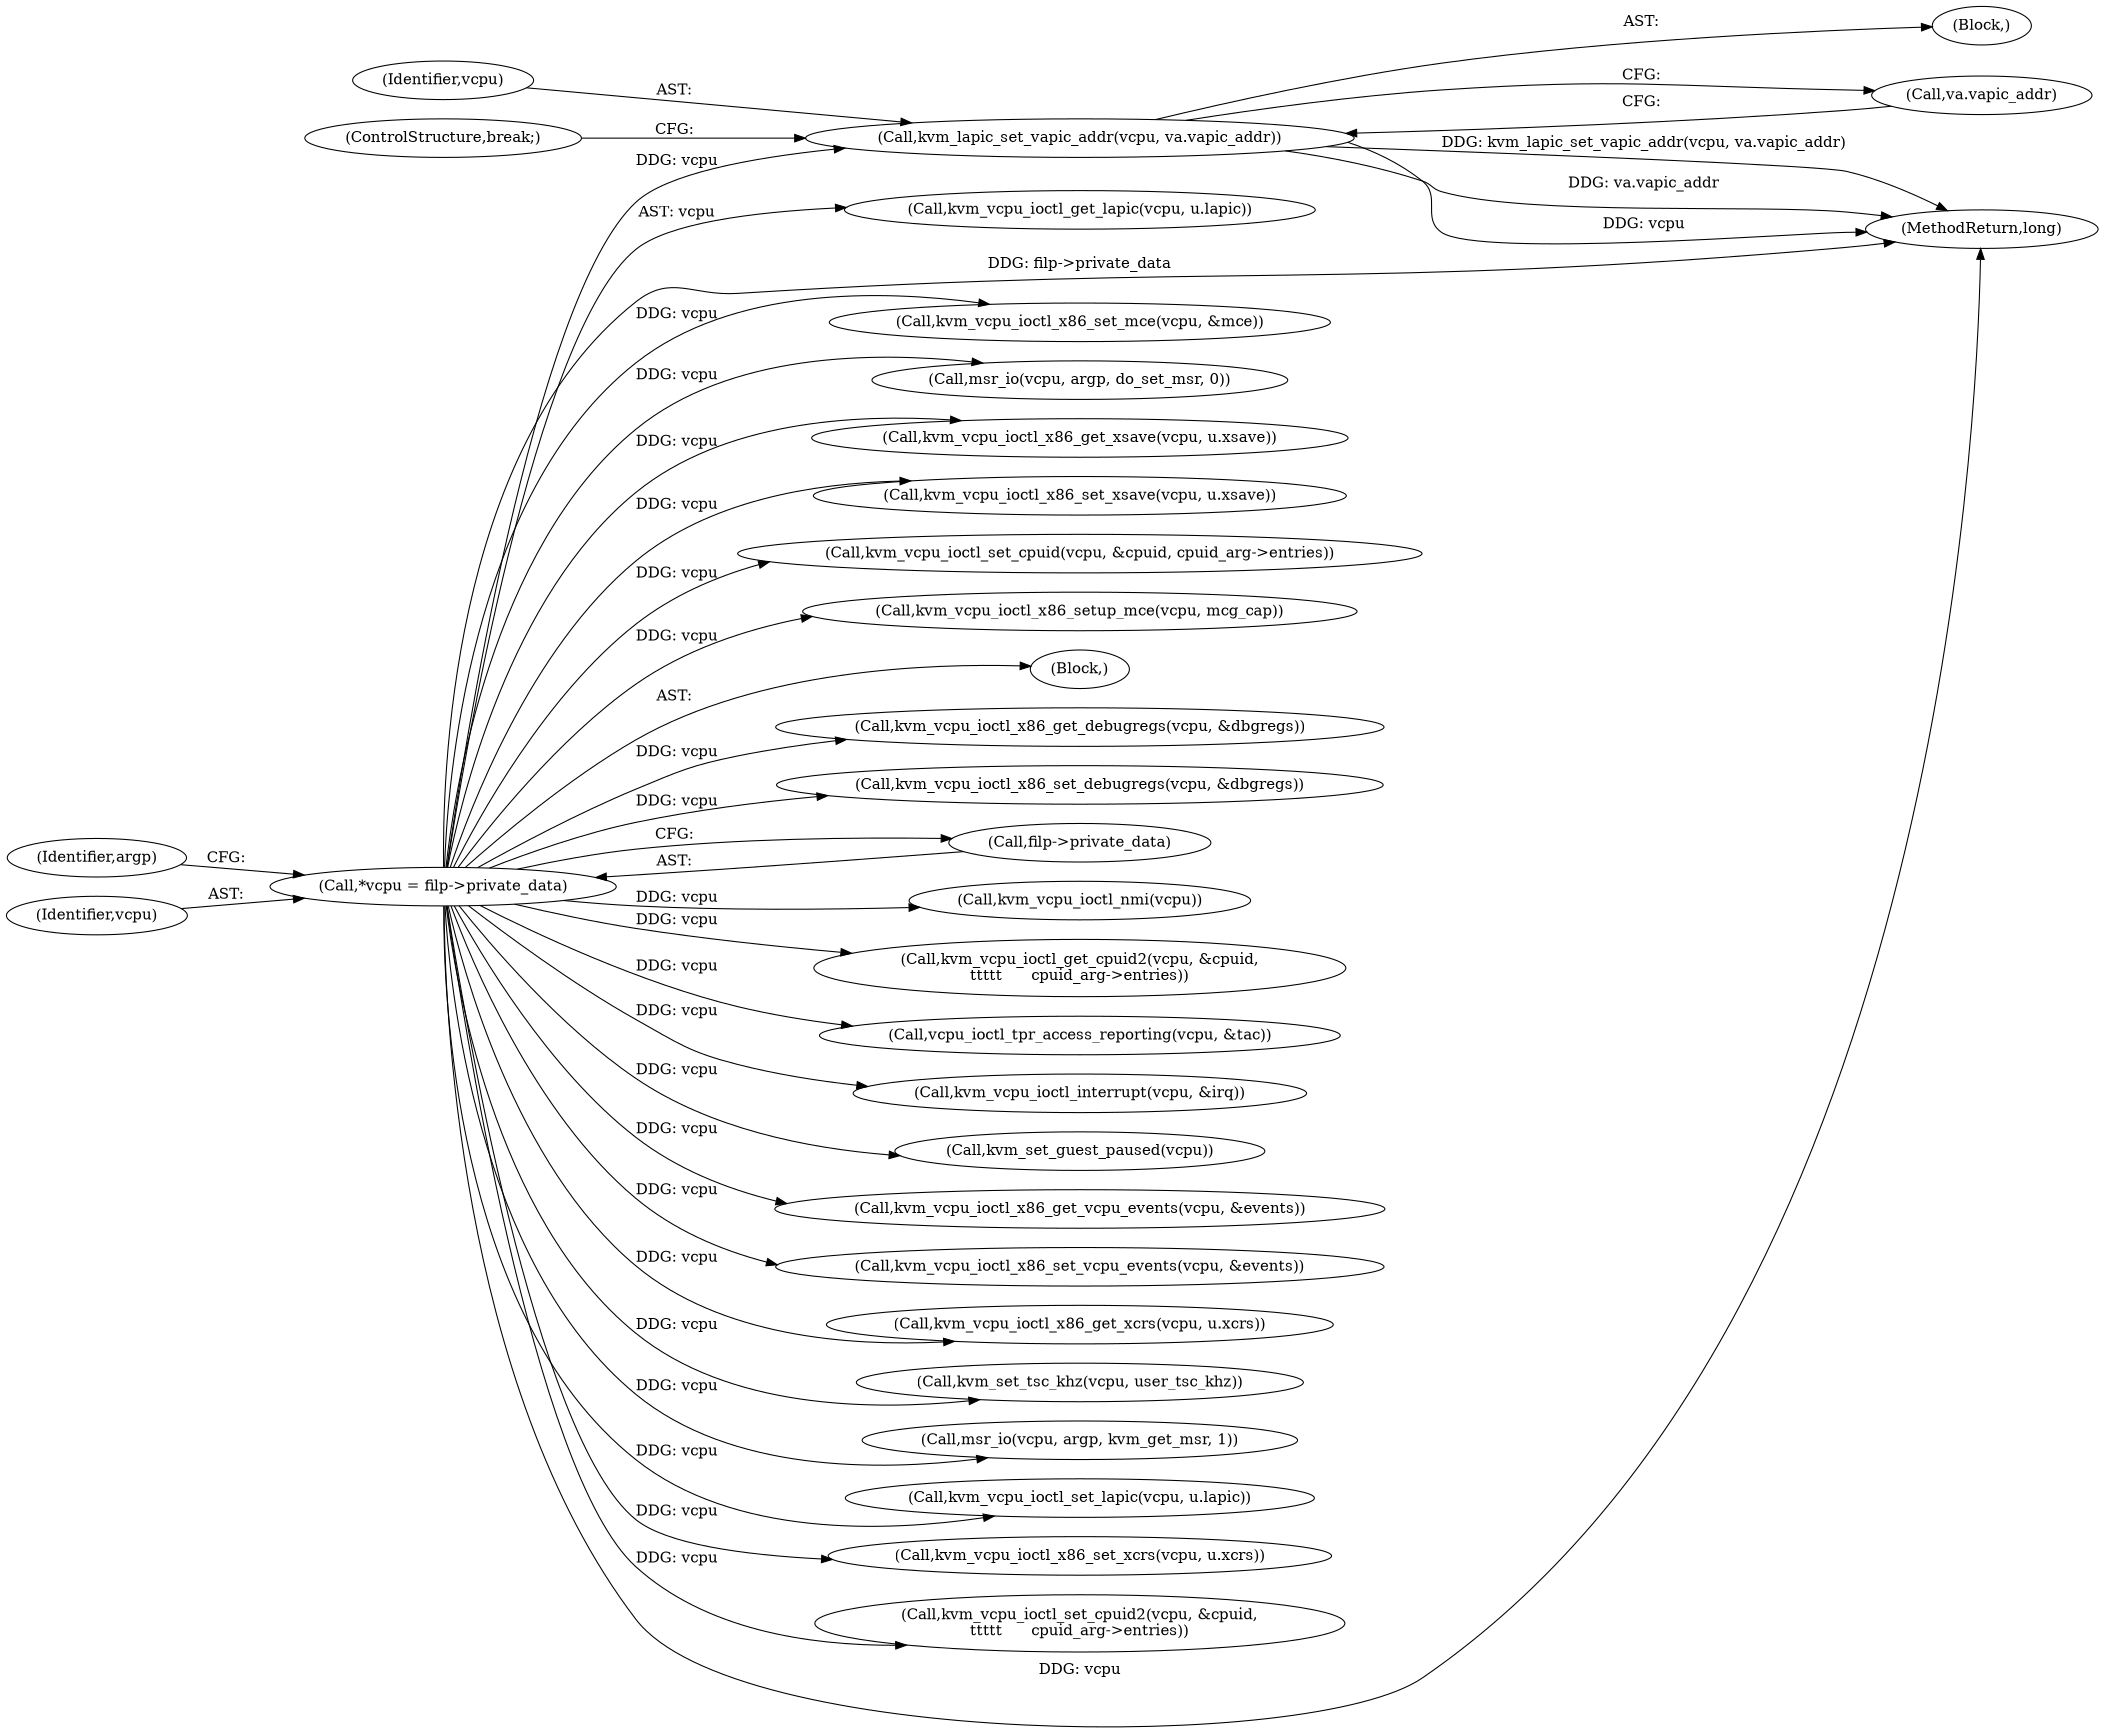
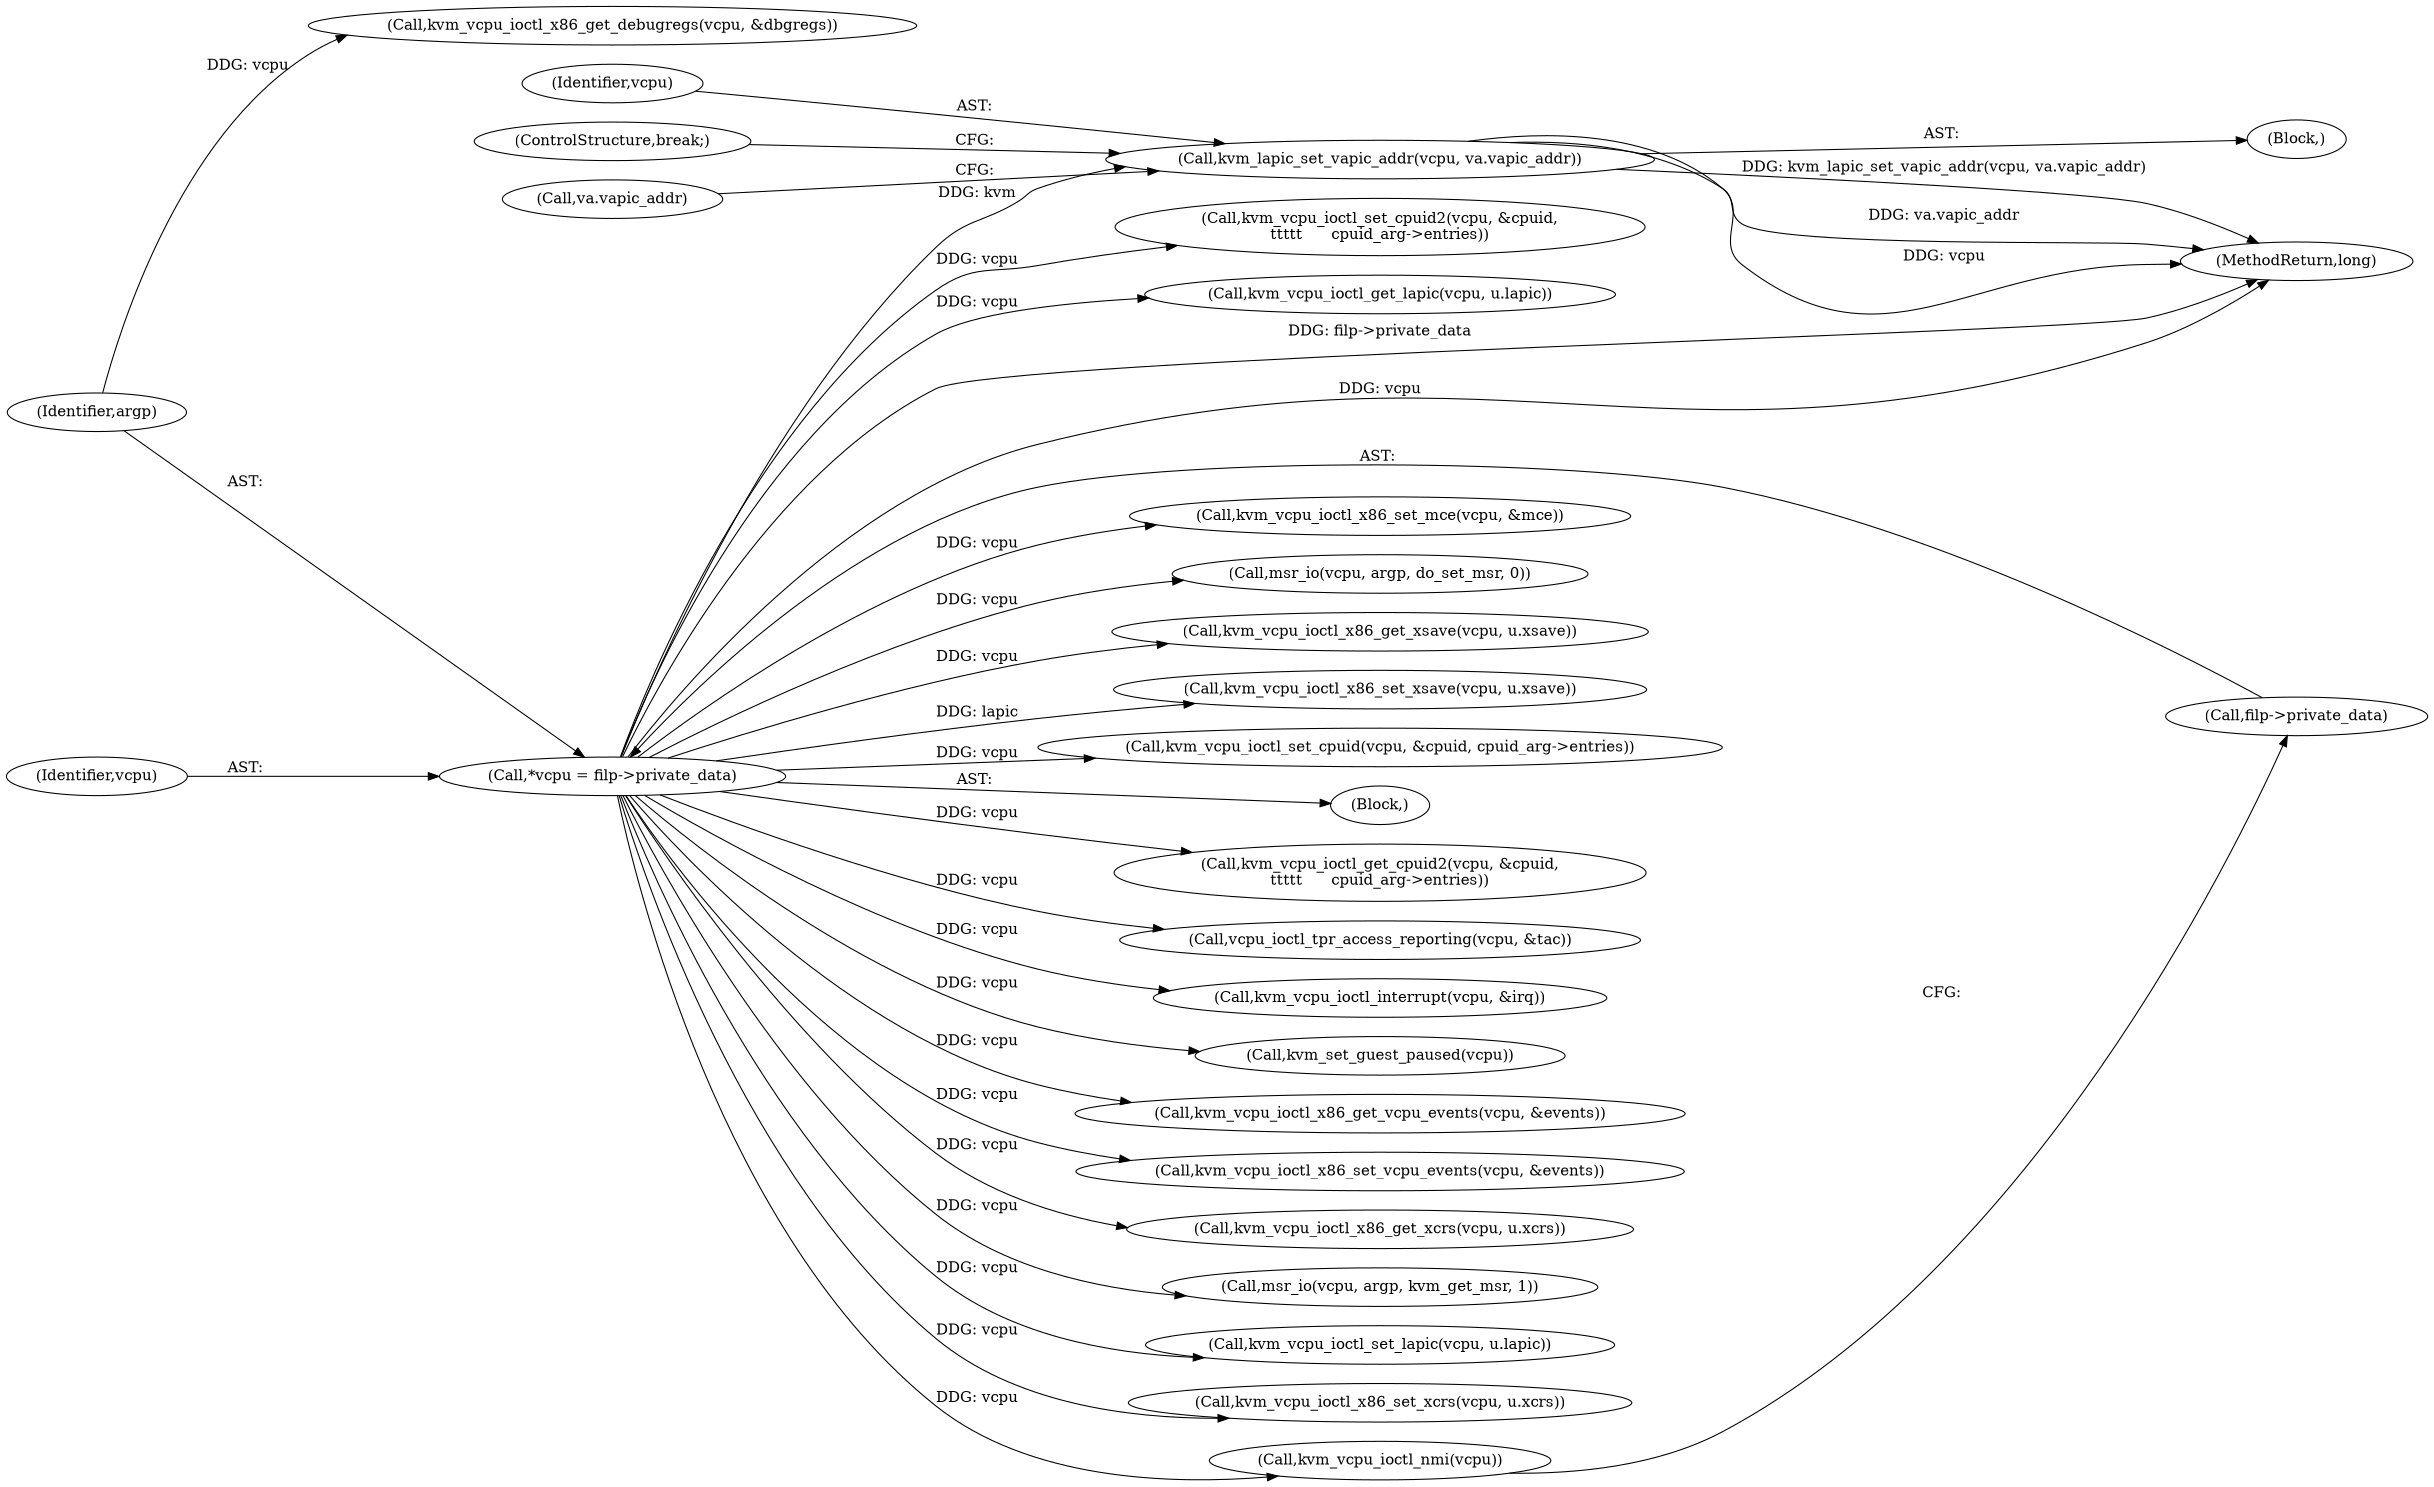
edge "(Call,kvm_lapic_set_vapic_addr(vcpu, va.vapic_addr))" -> "(Call,va.vapic_addr)": removed, label "CFG:"
edge "(Call,*vcpu = filp->private_data)" -> "(Call,kvm_lapic_set_vapic_addr(vcpu, va.vapic_addr))": label "DDG: vcpu" -> "DDG: kvm"
edge "(Call,*vcpu = filp->private_data)" -> "(Call,kvm_vcpu_ioctl_get_lapic(vcpu, u.lapic))": label "AST: vcpu" -> "DDG: vcpu"
edge "(Call,*vcpu = filp->private_data)" -> "(Call,kvm_vcpu_ioctl_x86_set_xsave(vcpu, u.xsave))": label "DDG: vcpu" -> "DDG: lapic"
node "(Call,kvm_vcpu_ioctl_x86_setup_mce(vcpu, mcg_cap))": removed
edge "(Call,*vcpu = filp->private_data)" -> "(Call,kvm_vcpu_ioctl_x86_get_debugregs(vcpu, &dbgregs))": now "(Identifier,argp)" -> "(Call,kvm_vcpu_ioctl_x86_get_debugregs(vcpu, &dbgregs))"
node "(Call,kvm_vcpu_ioctl_x86_set_debugregs(vcpu, &dbgregs))": removed
edge "(Call,*vcpu = filp->private_data)" -> "(Call,filp->private_data)": now "(Call,kvm_vcpu_ioctl_nmi(vcpu))" -> "(Call,filp->private_data)"
edge "(Identifier,argp)" -> "(Call,*vcpu = filp->private_data)": label "CFG: " -> "AST: "
node "(Call,kvm_set_tsc_khz(vcpu, user_tsc_khz))": removed
